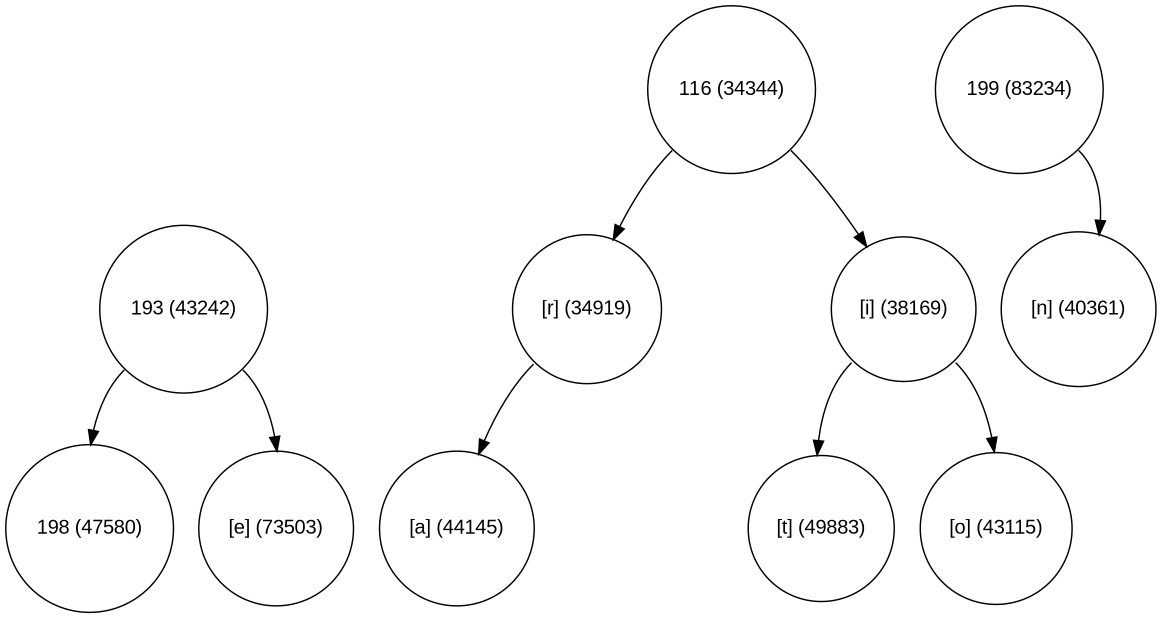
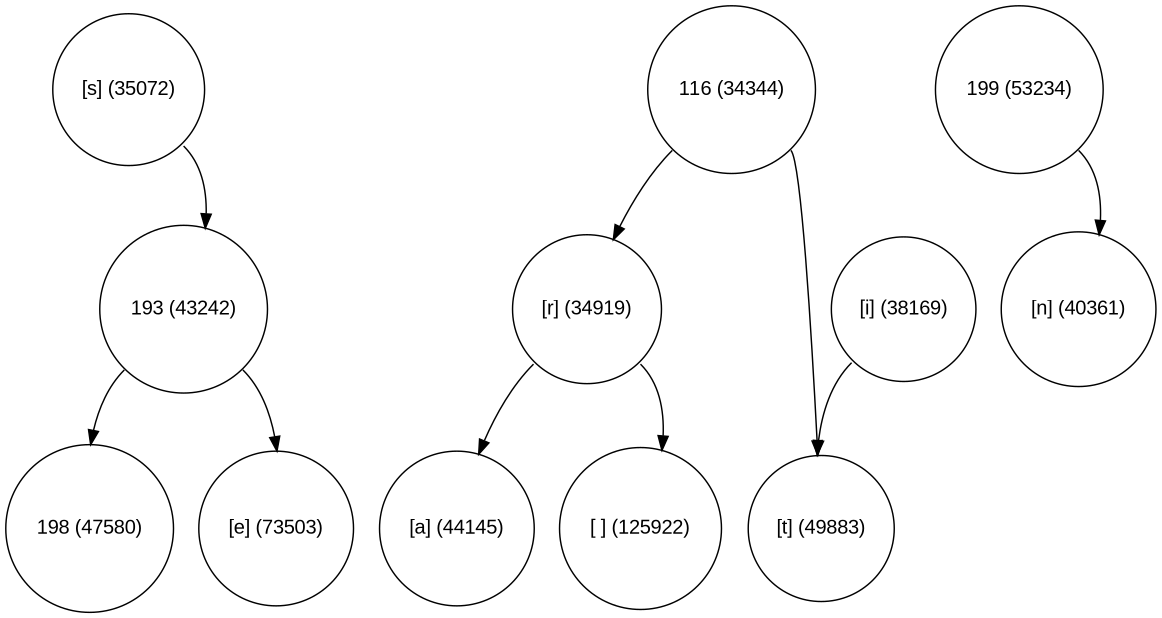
node "[s] (35072)": added
node "199 (83234)": label "199 (83234)" -> "199 (53234)"
edge "116 (34344)" -> "[i] (38169)": now "116 (34344)" -> "[t] (49883)"
node "[ ] (125922)": added
node "[o] (43115)": removed
